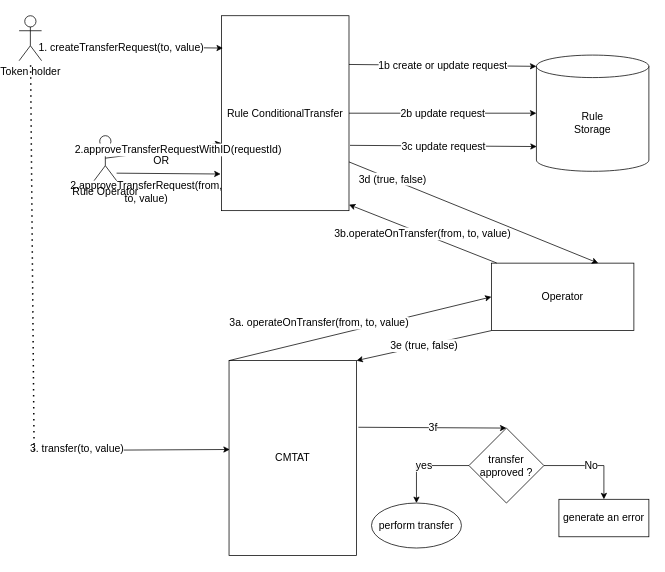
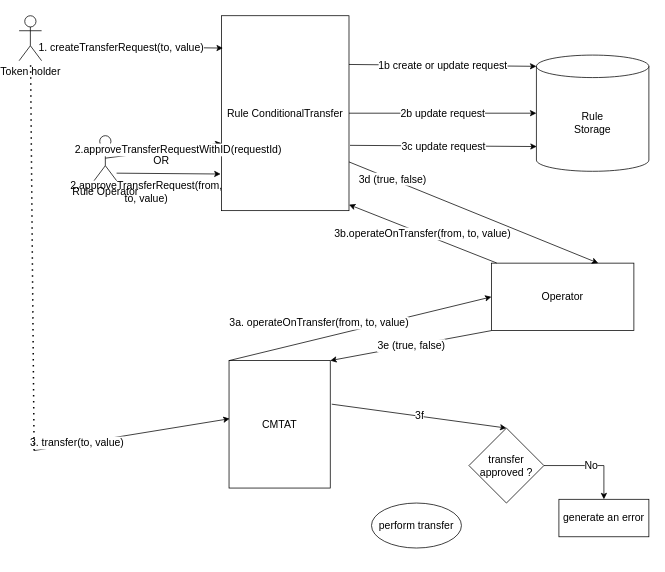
node "CMTAT": size 128x195 -> 101x128
edge "transfer approved ?" -> "perform transfer": removed, label "yes"
